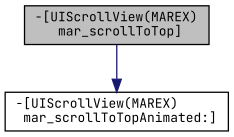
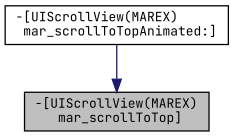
edge "-[UIScrollView(MAREX) mar_scrollToTop]" -> "-[UIScrollView(MAREX) mar_scrollToTopAnimated:]": reversed
